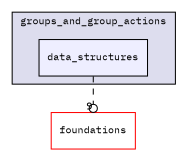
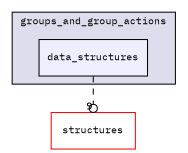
node "foundations": label "foundations" -> "structures"
